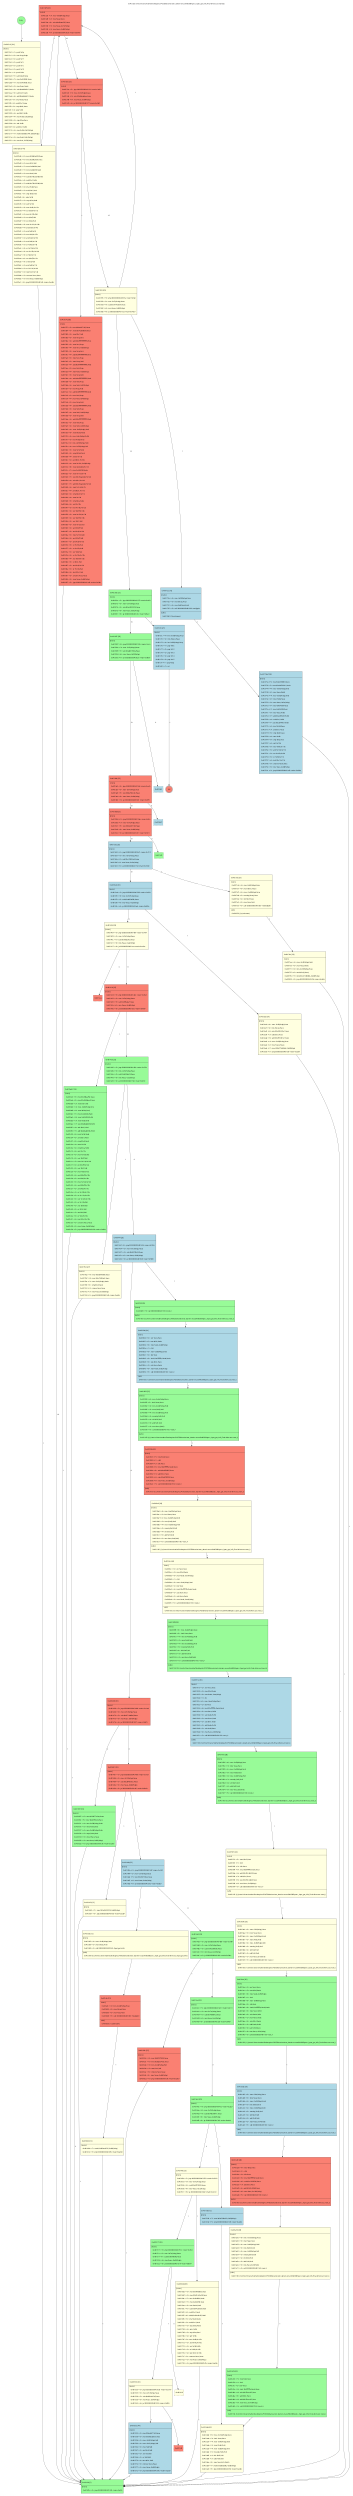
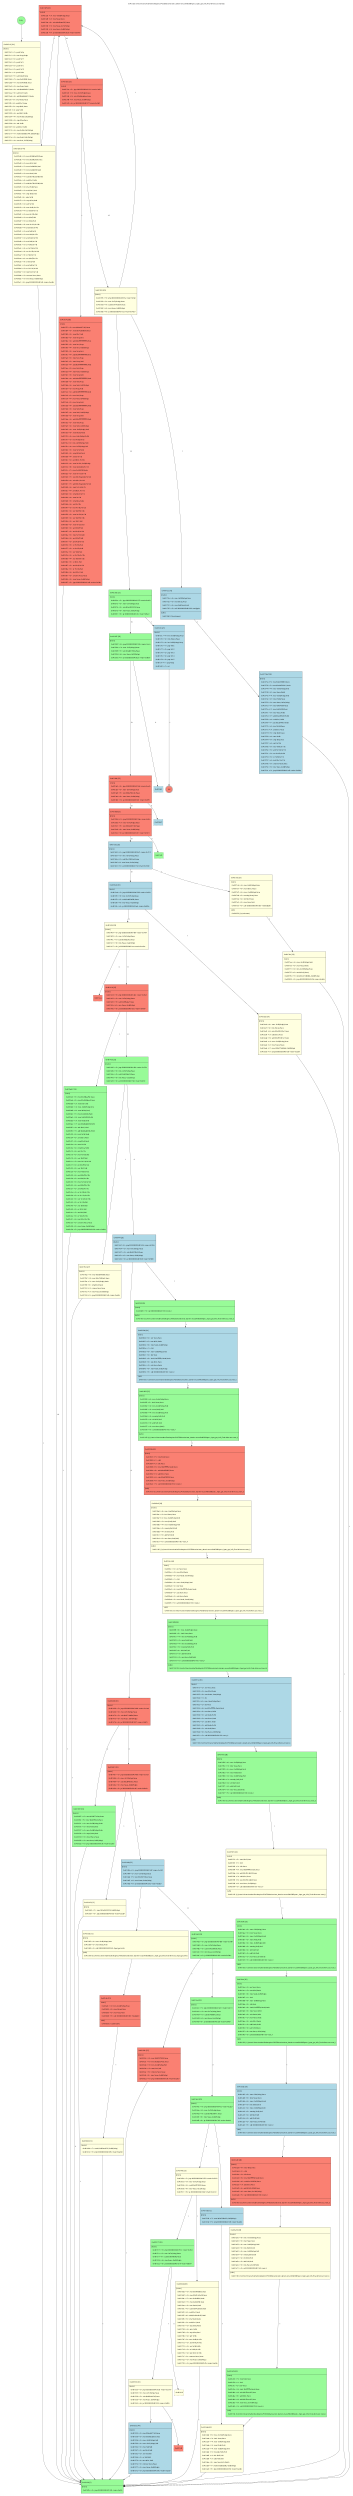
node "0x4019a4 [38]": fillcolor lightyellow -> palegreen
